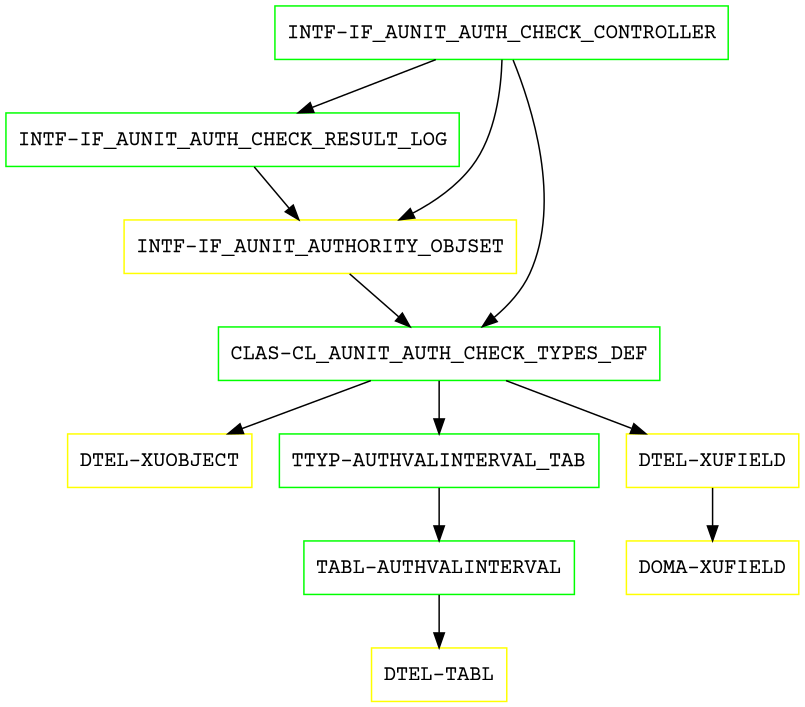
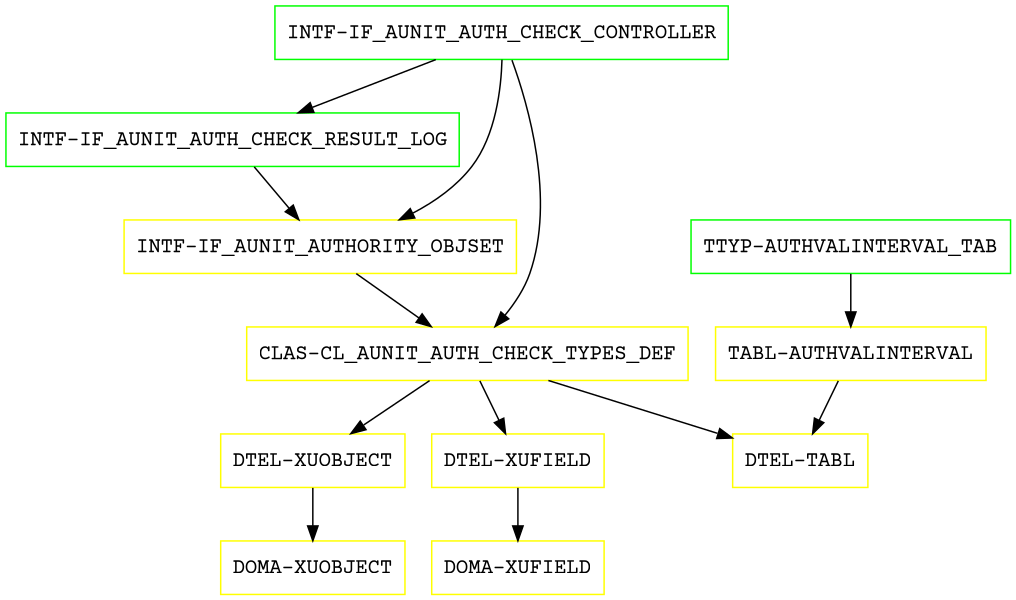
node "CLAS-CL_AUNIT_AUTH_CHECK_TYPES_DEF": color green -> yellow
edge "CLAS-CL_AUNIT_AUTH_CHECK_TYPES_DEF" -> "TTYP-AUTHVALINTERVAL_TAB": now "CLAS-CL_AUNIT_AUTH_CHECK_TYPES_DEF" -> "DTEL-TABL"
node "DOMA-XUOBJECT": added
node "TABL-AUTHVALINTERVAL": color green -> yellow
